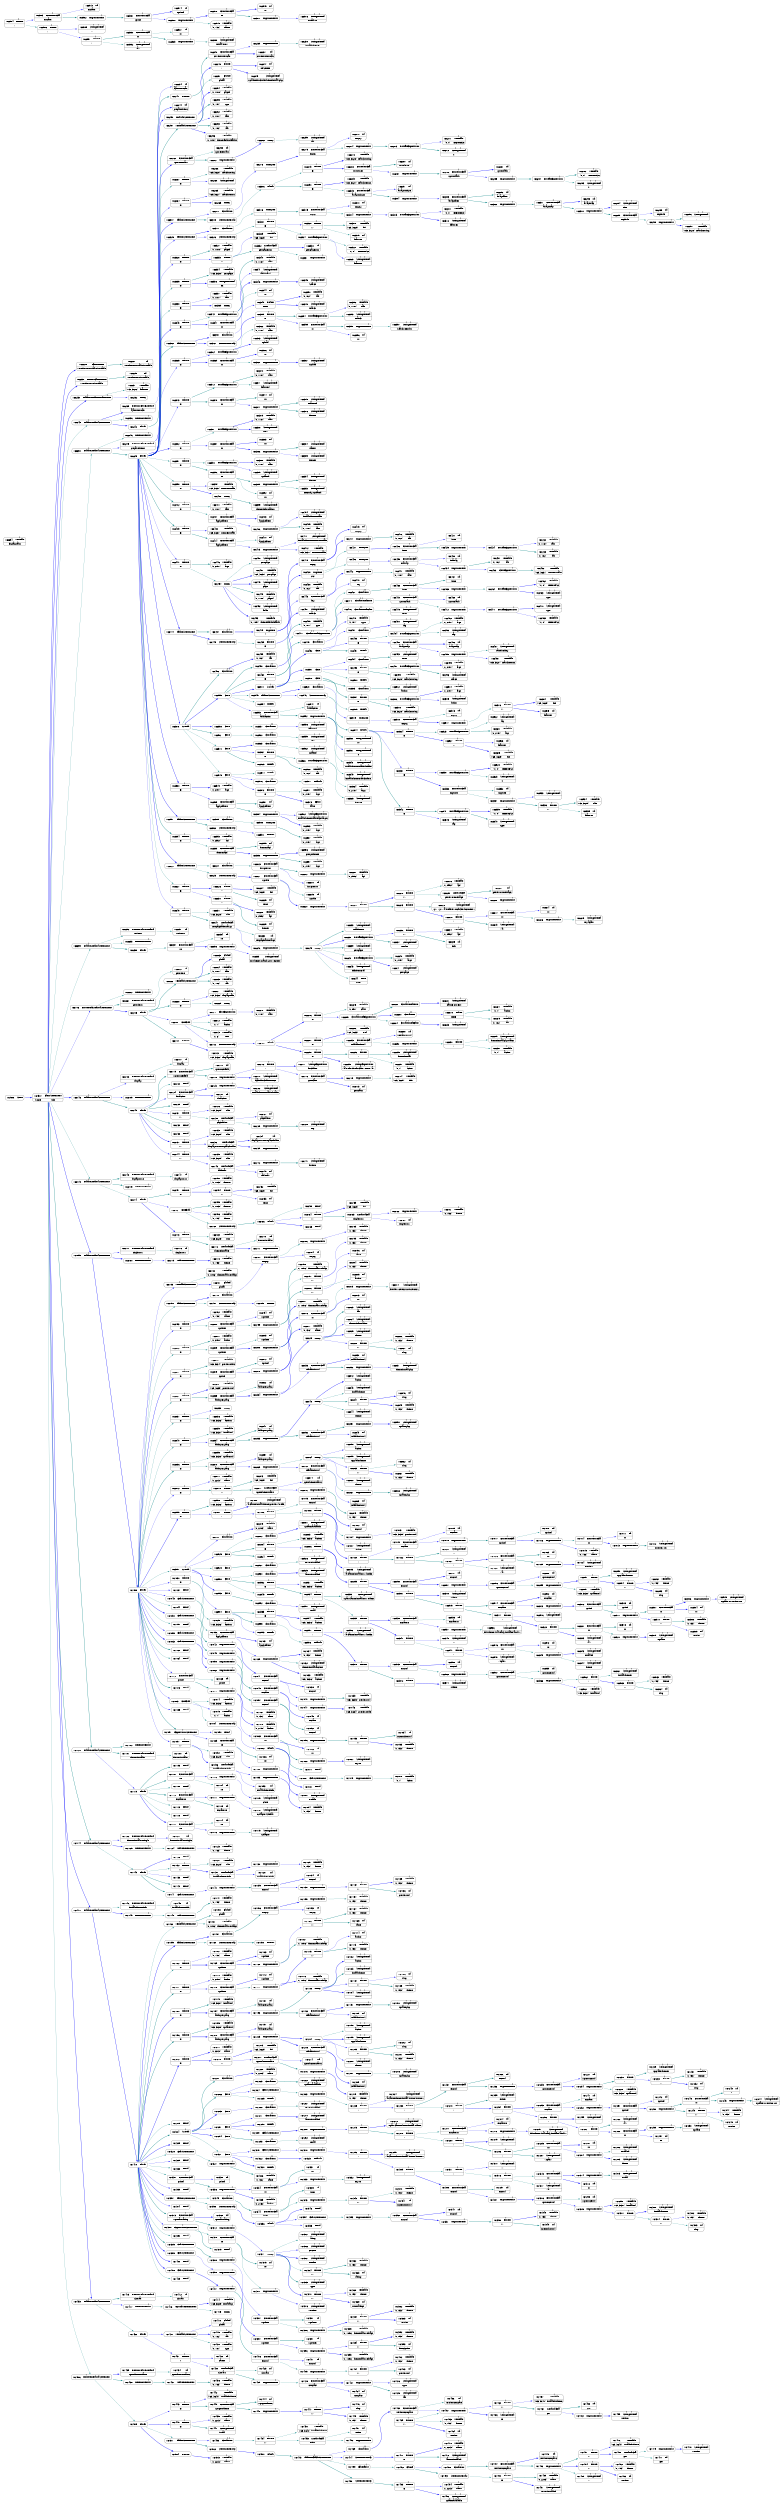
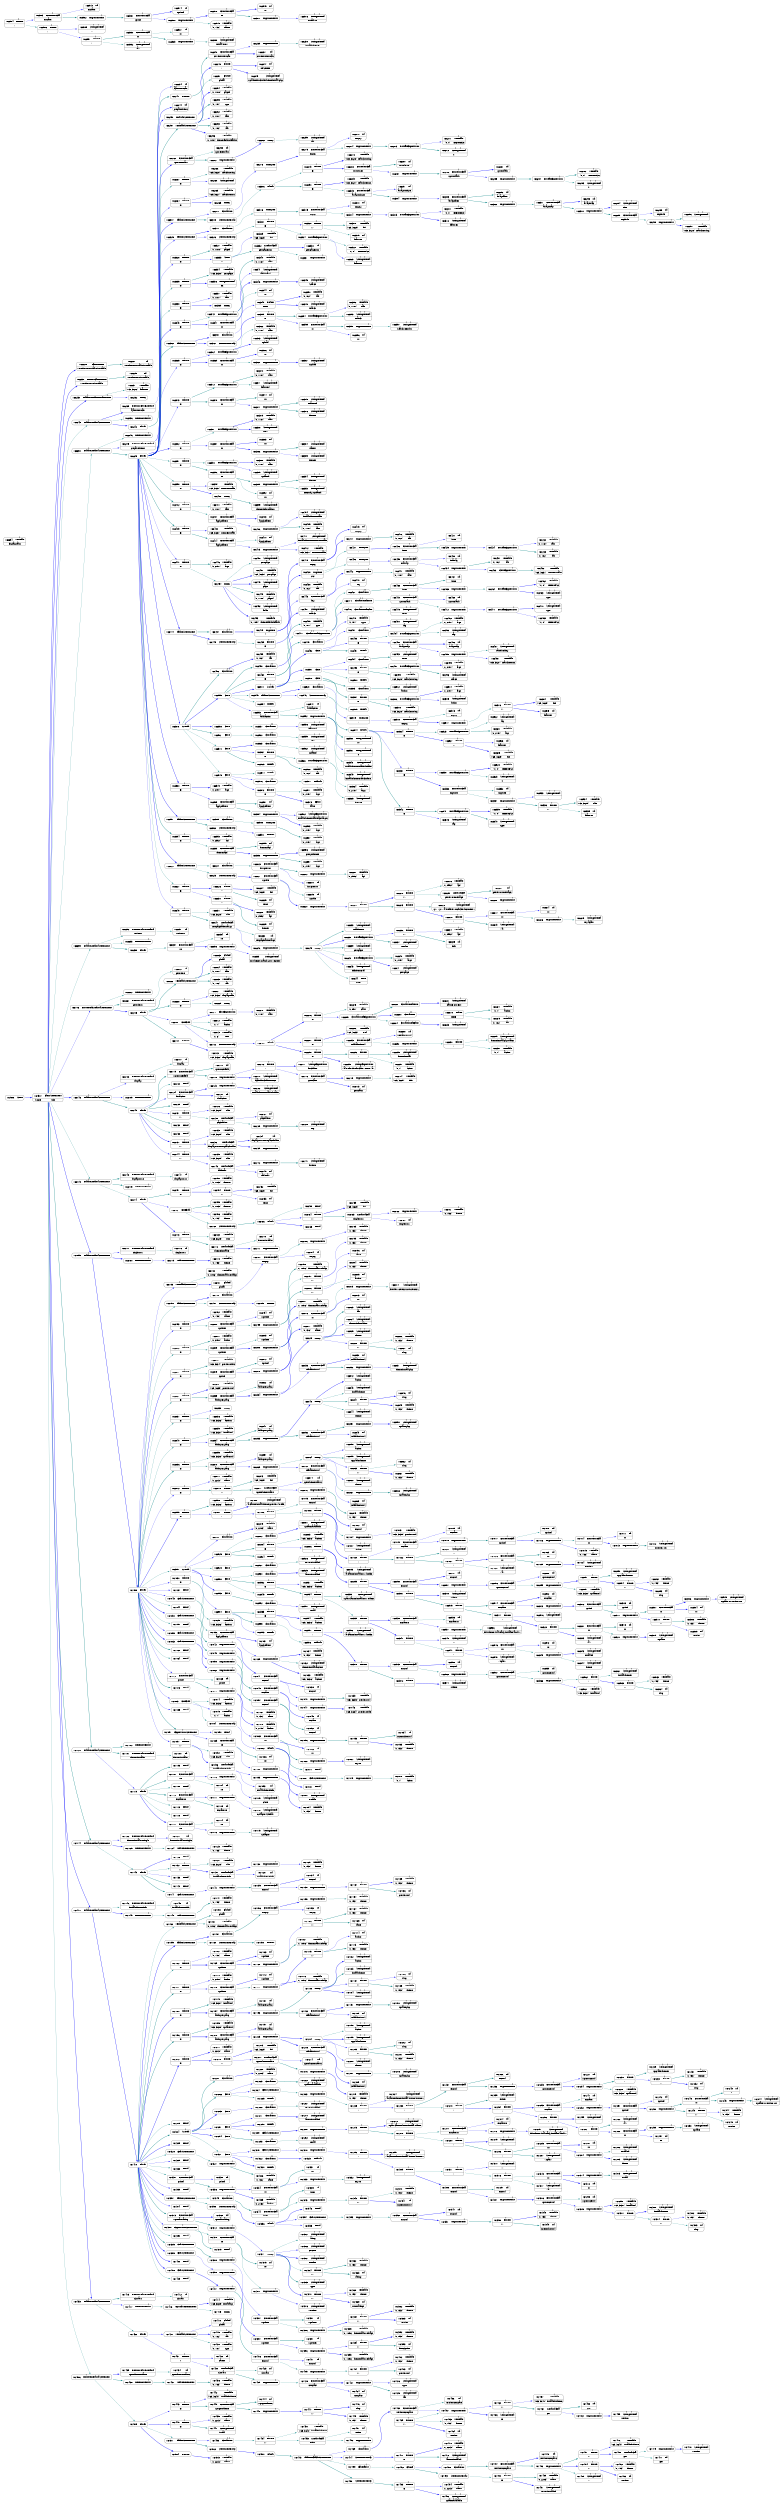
node "166333": text "BinOP" -> "Start"
node "167413": text "_js_star" -> "_js_vars"
